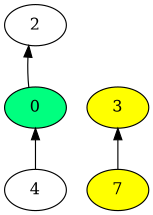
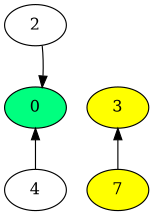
edge "0" -> "2": reversed
